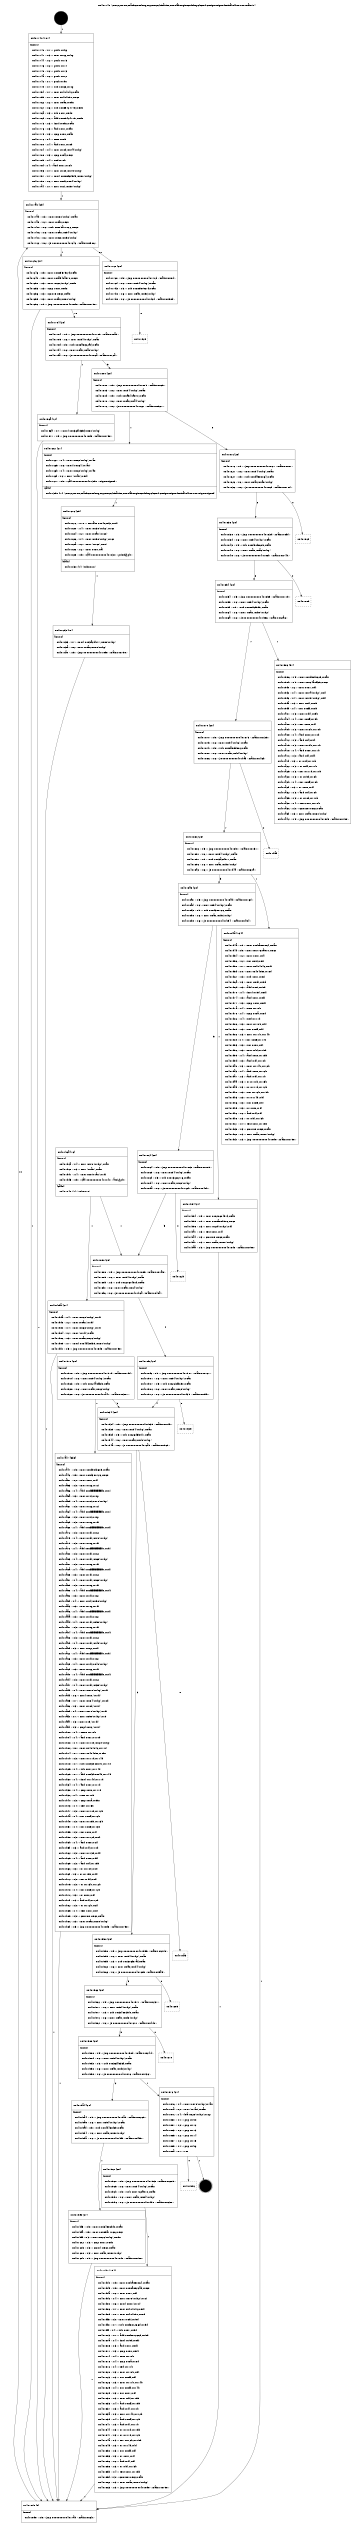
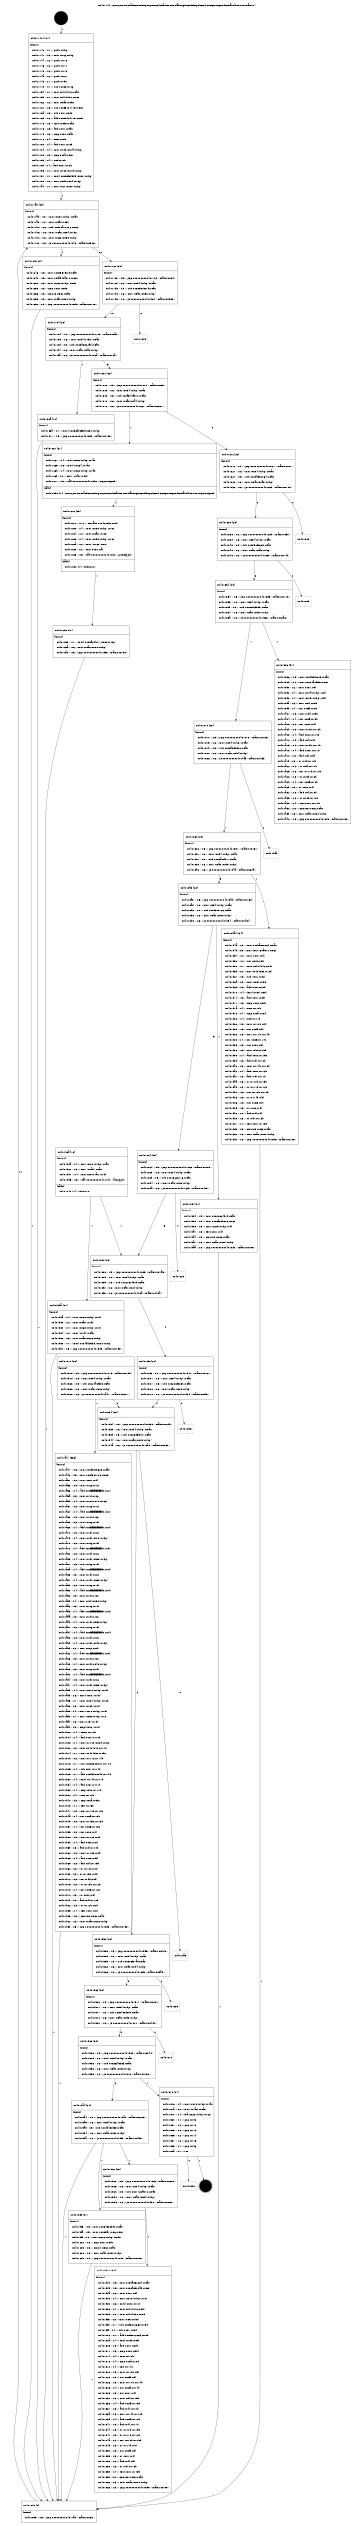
edge "0x401c46 [27]" -> "0x4017e4 [28]": now "0x4017c8 [28]" -> "0x4017e4 [28]"
edge "0x4019a4 [28]" -> "0x4019c0 [28]": added, label "1"
edge "0x401dd0 [154]" -> "0x401ede [5]": now "0x4019a4 [28]" -> "0x401ede [5]"
